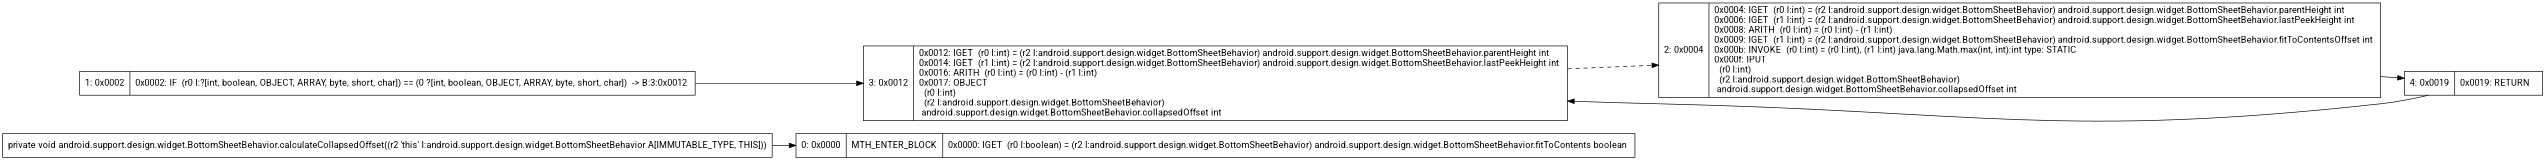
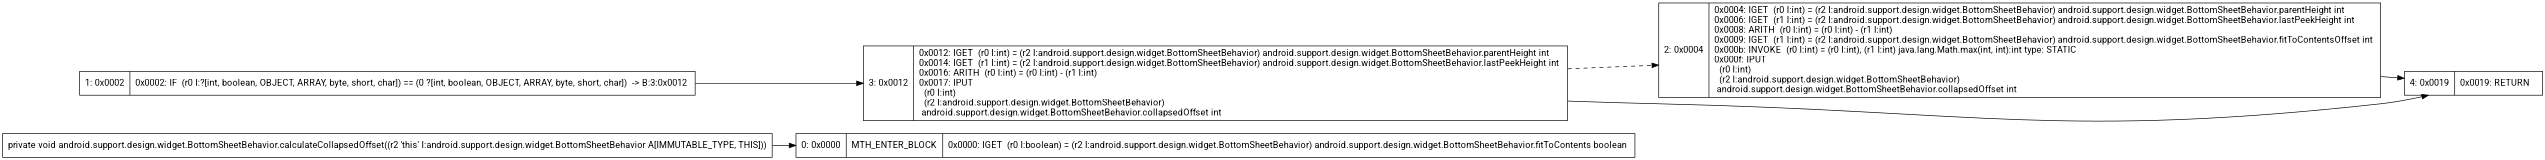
node "3: 0x0012": text "0x0017: OBJECT" -> "0x0017: IPUT"
edge "4: 0x0019" -> "3: 0x0012": reversed
